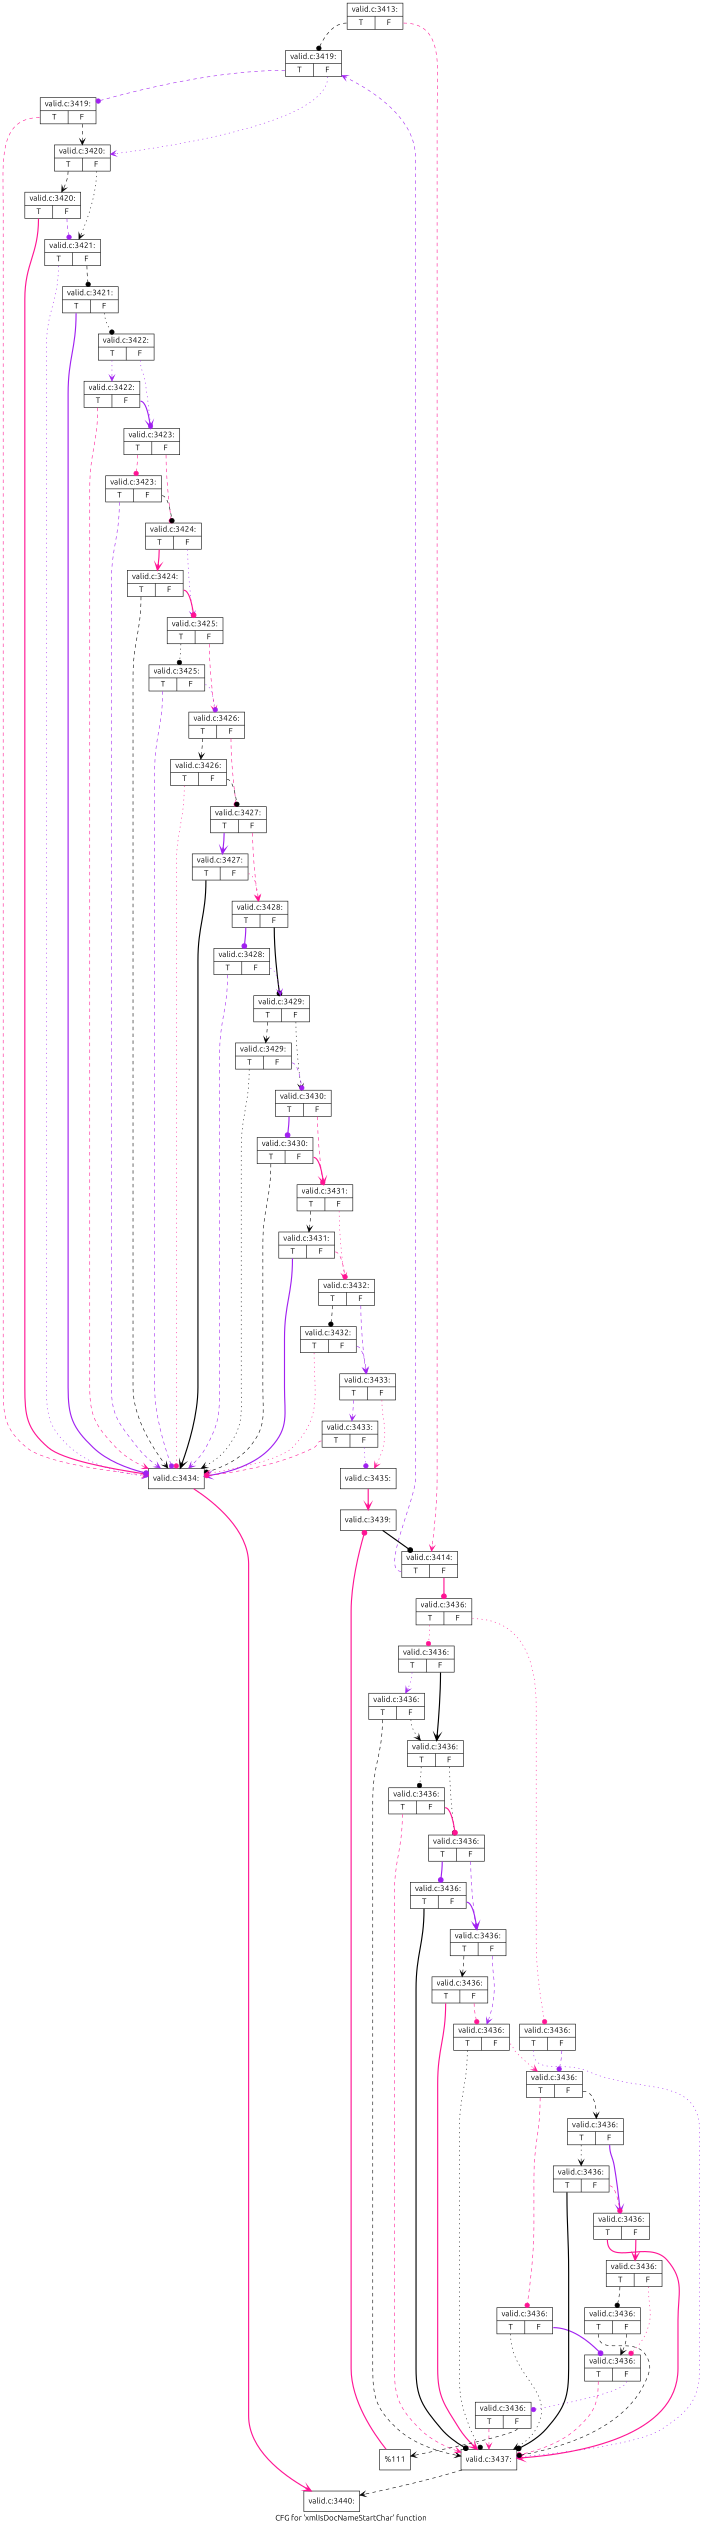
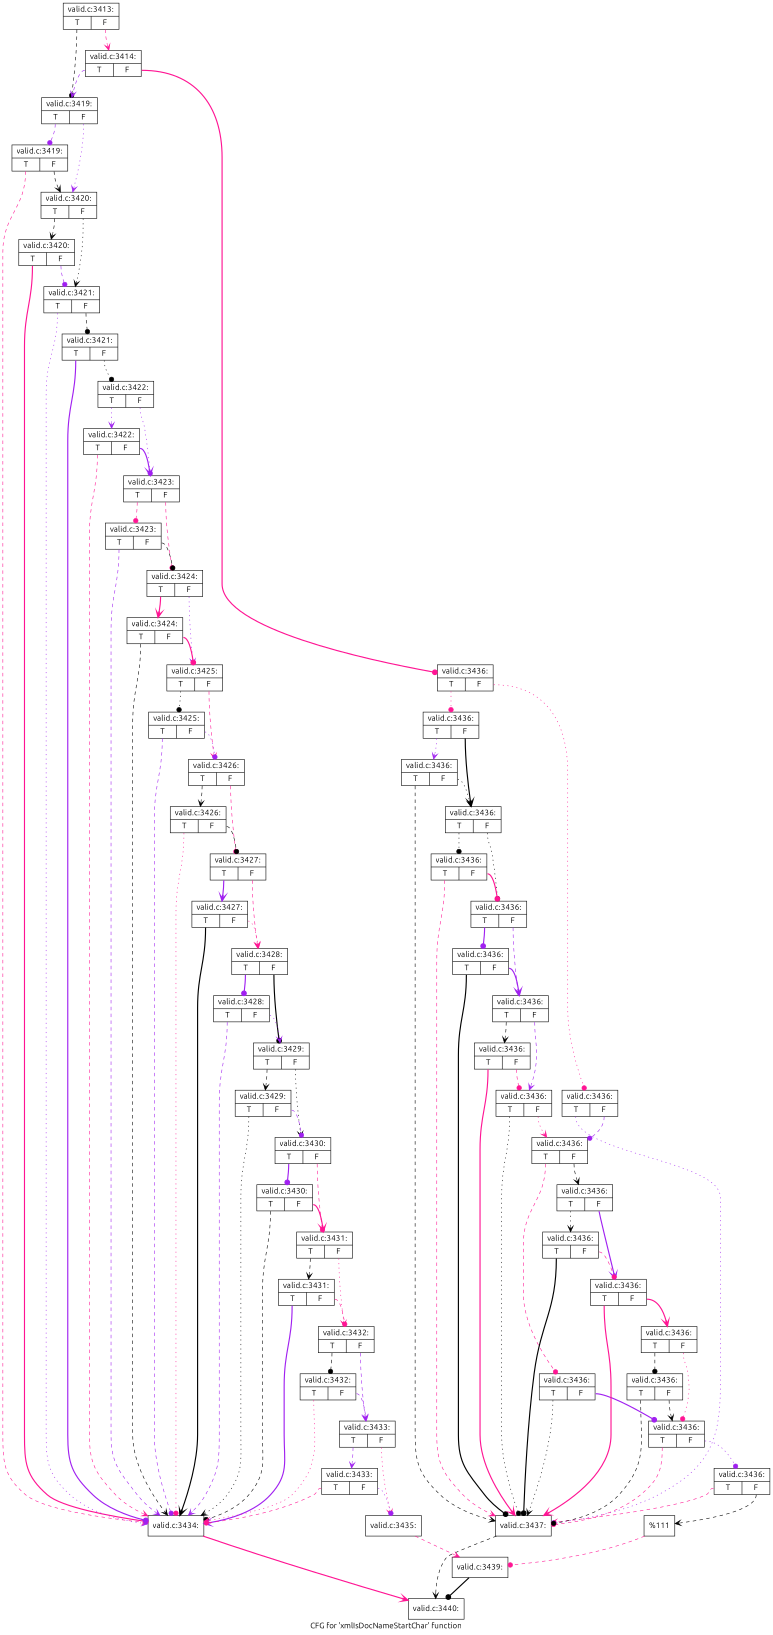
edge "valid.c:3435:" -> "valid.c:3439:": style bold -> dashed
edge "valid.c:3439:" -> "valid.c:3414:": now "valid.c:3439:" -> "valid.c:3440:"
edge "%111" -> "valid.c:3439:": style bold -> dashed
